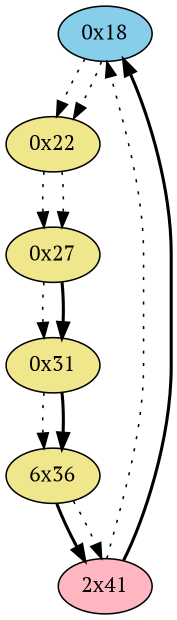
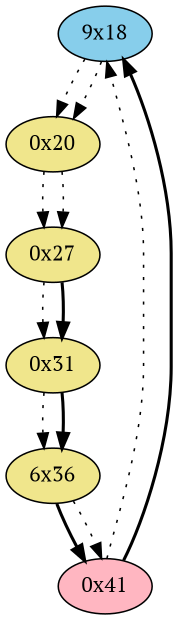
node "0x18": label "0x18" -> "9x18"
node "0x22": label "0x22" -> "0x20"
node "2x41": label "2x41" -> "0x41"
